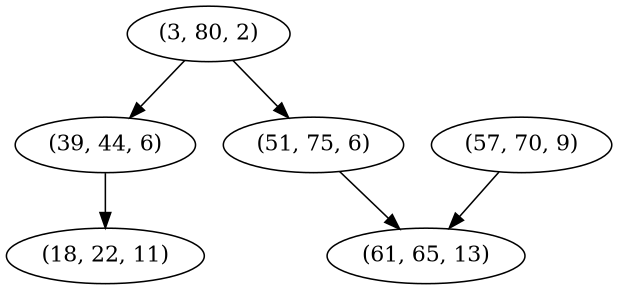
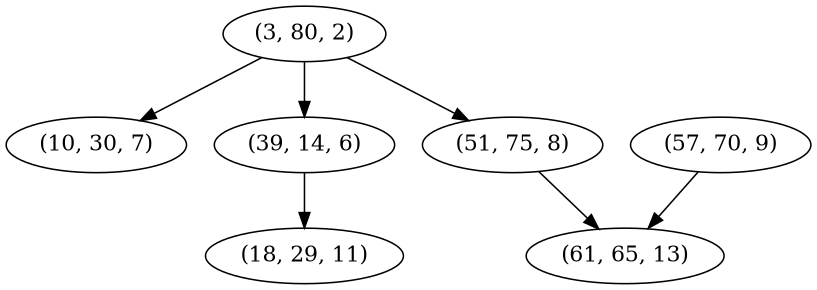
node "(10, 30, 7)": added
node "(39, 44, 6)": label "(39, 44, 6)" -> "(39, 14, 6)"
node "(51, 75, 6)": label "(51, 75, 6)" -> "(51, 75, 8)"
node "(18, 22, 11)": label "(18, 22, 11)" -> "(18, 29, 11)"
